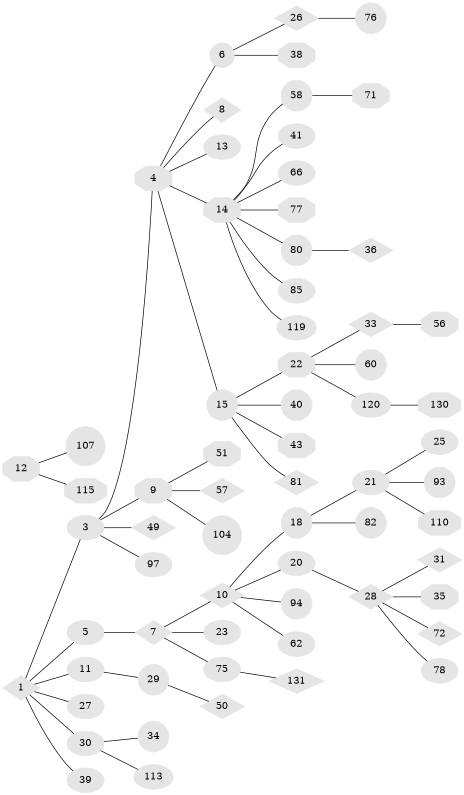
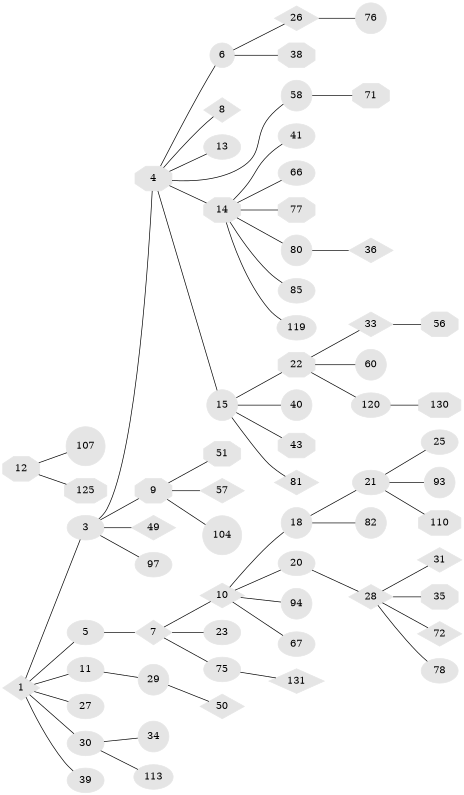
edge "58" -- "14": now "58" -- "4"
node "115": label "115" -> "125"
node "62": label "62" -> "67"
